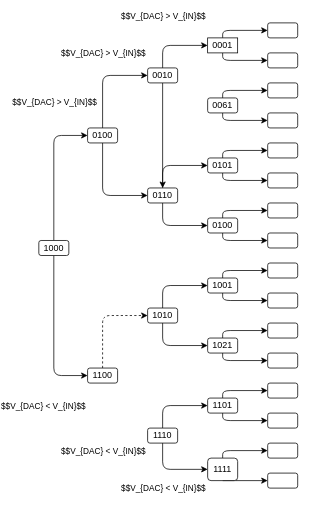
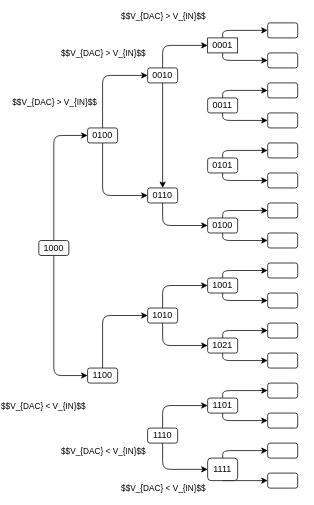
node "0061": label "0061" -> "0011"
edge "0110" -> "0101": removed
edge "1100" -> "1010": style dashed -> solid
